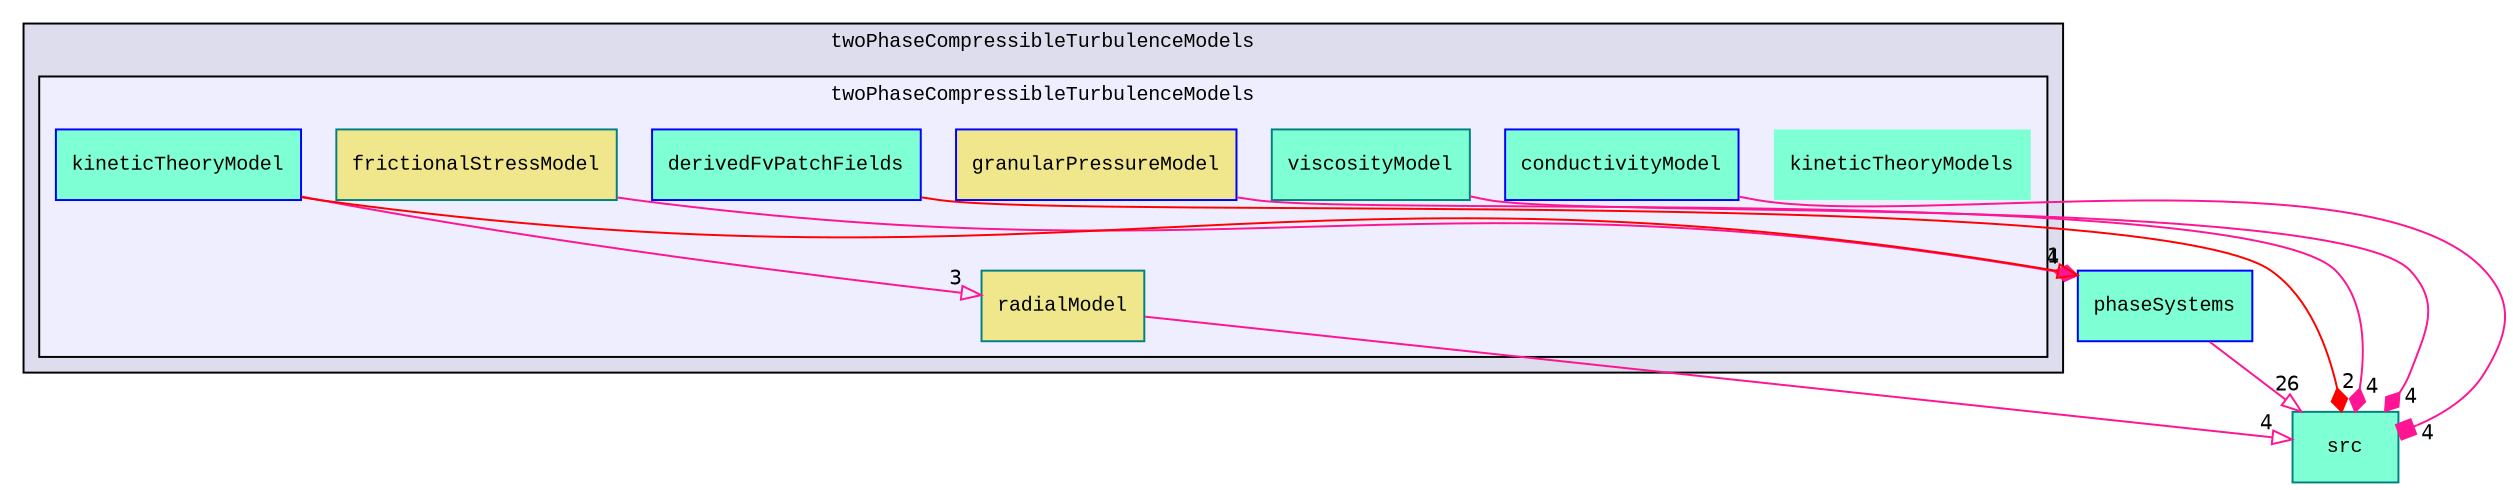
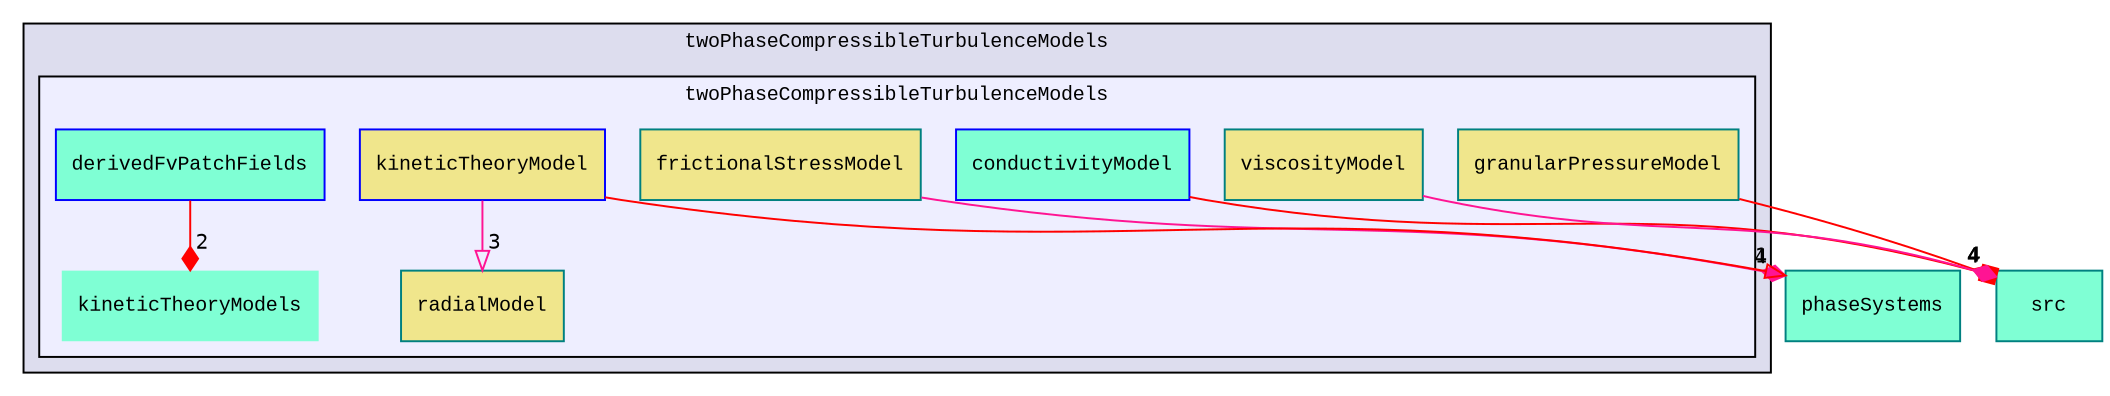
node "kineticTheoryModel": fillcolor aquamarine -> khaki
node "granularPressureModel": color blue -> teal
node "viscosityModel": fillcolor aquamarine -> khaki
edge "conductivityModel" -> "src": color deeppink -> red
edge "granularPressureModel" -> "src": color deeppink -> red
edge "derivedFvPatchFields" -> "src": now "derivedFvPatchFields" -> "kineticTheoryModels"
node "phaseSystems": color blue -> teal
edge "phaseSystems" -> "src": removed
edge "radialModel" -> "src": removed
